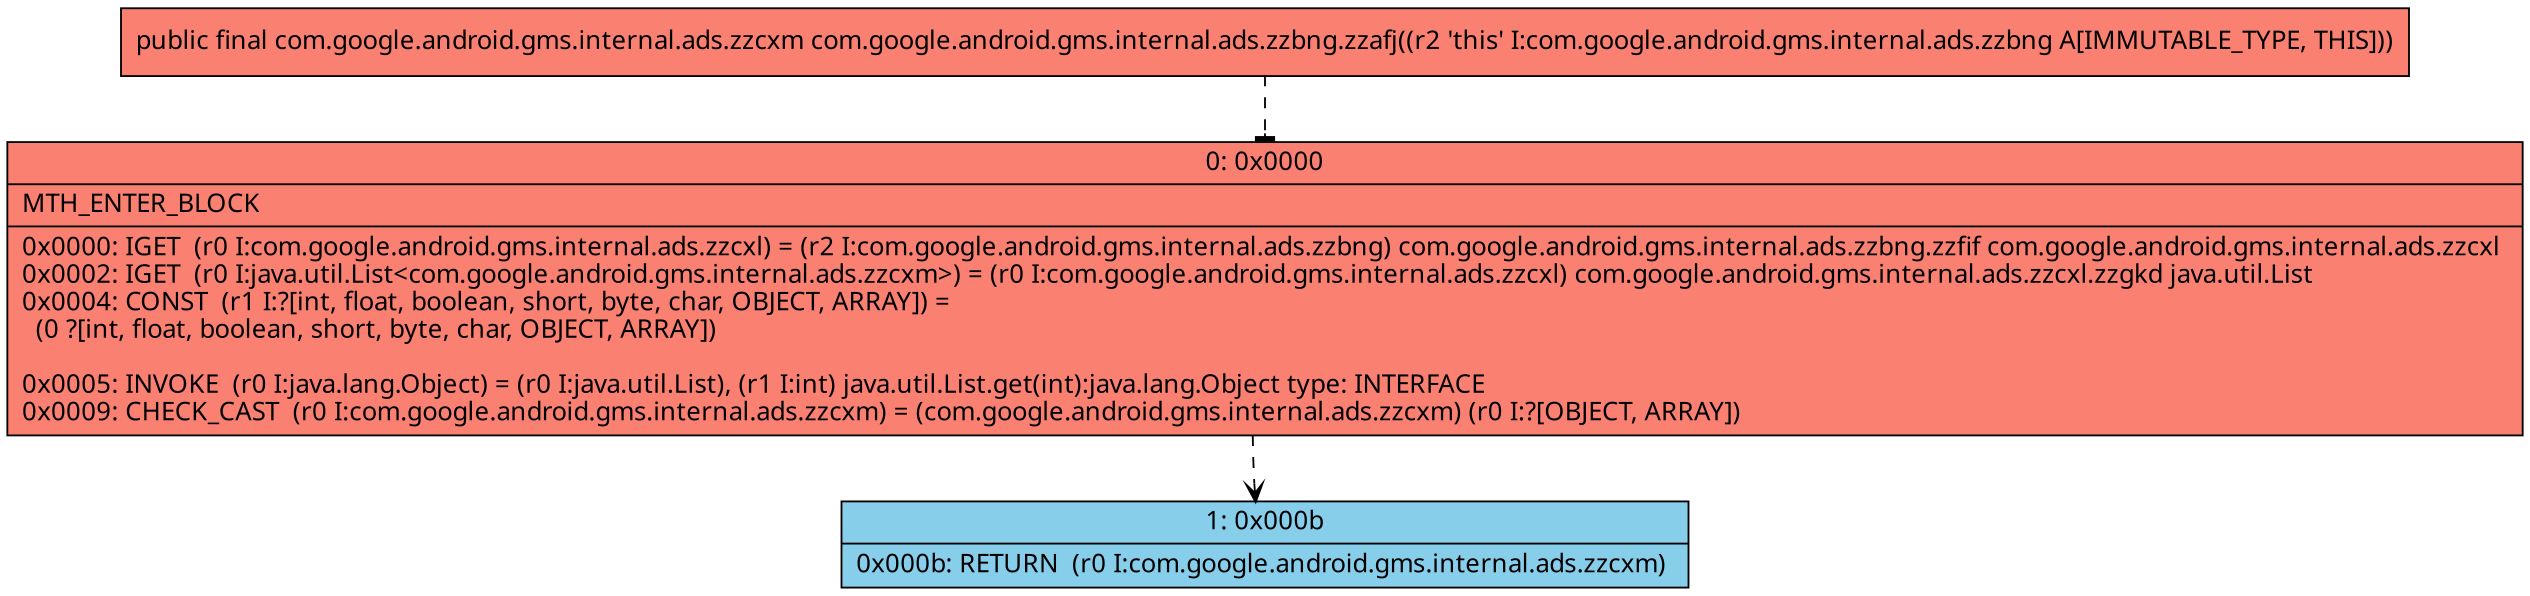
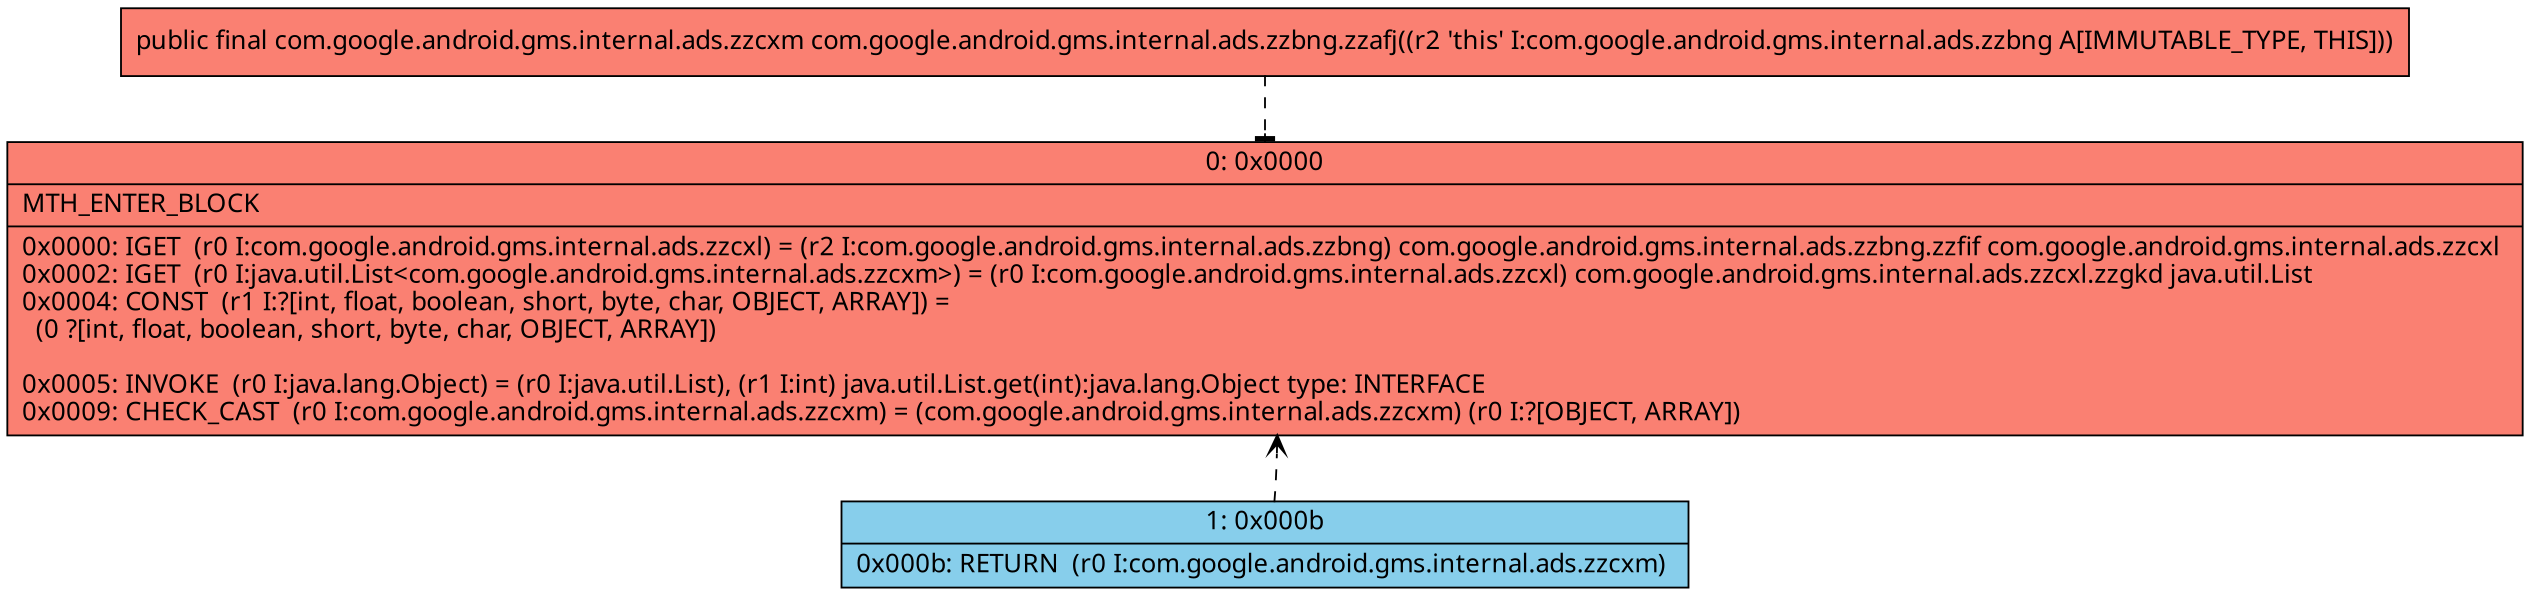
edge "0: 0x0000" -> "1: 0x000b": reversed
